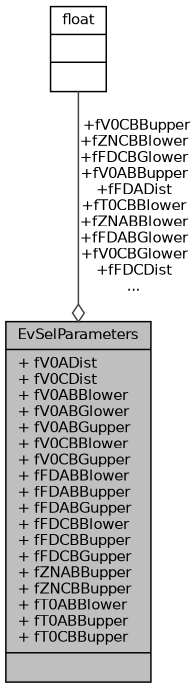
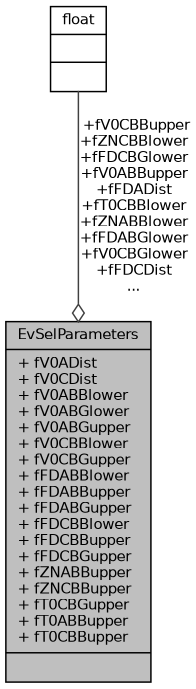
node "EvSelParameters": text "+ fT0ABBlower" -> "+ fT0CBGupper"
